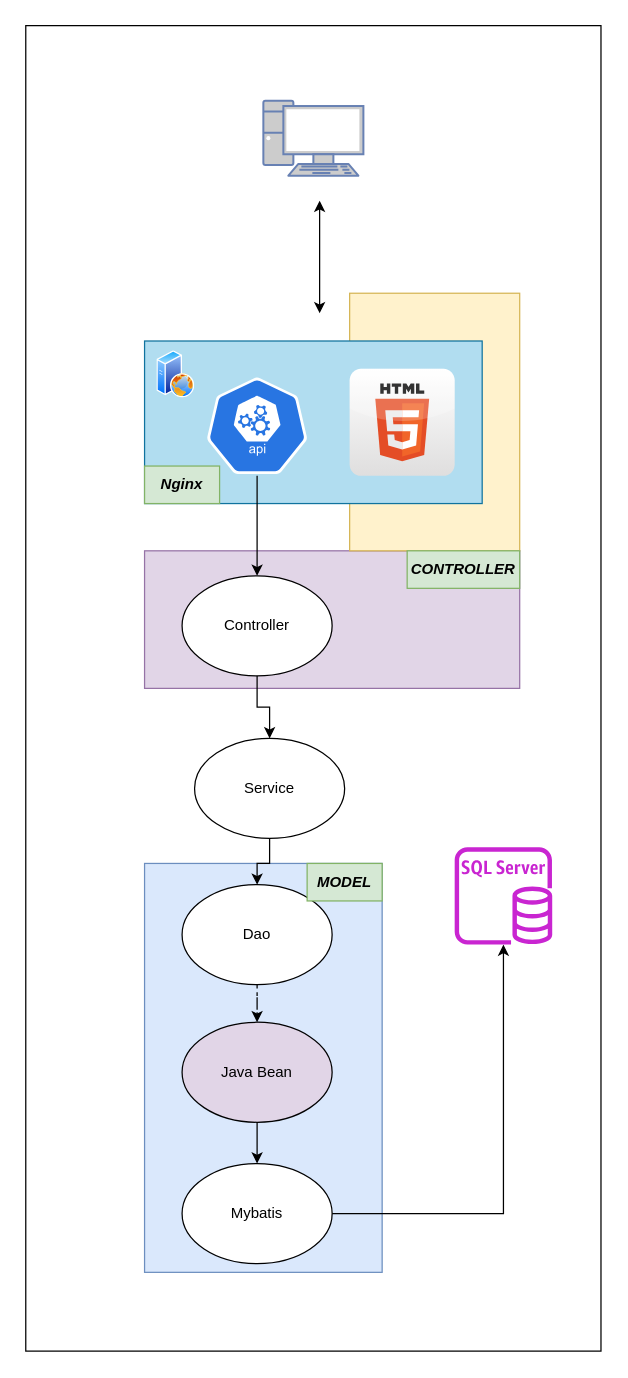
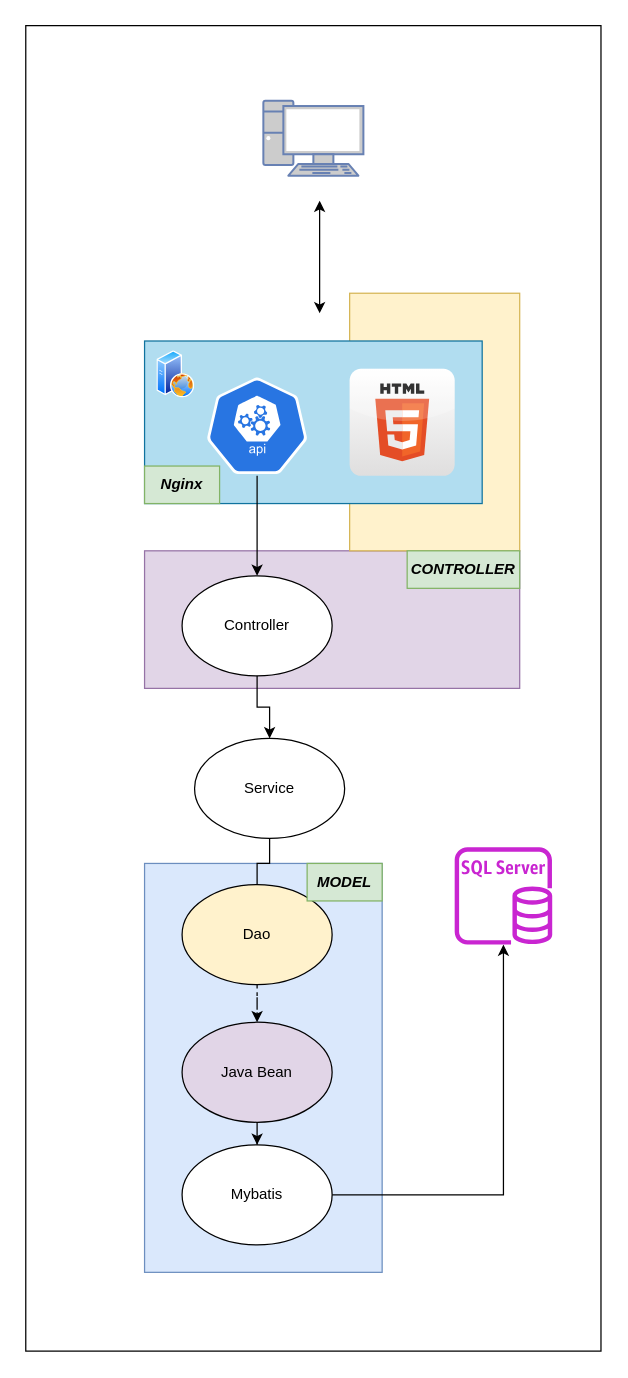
edge "Service" -> "Dao": arrowhead classic -> none
node "Dao": fillcolor #ffffff -> #fff2cc
node "Mybatis": moved (257, 1213) -> (257, 1194)
